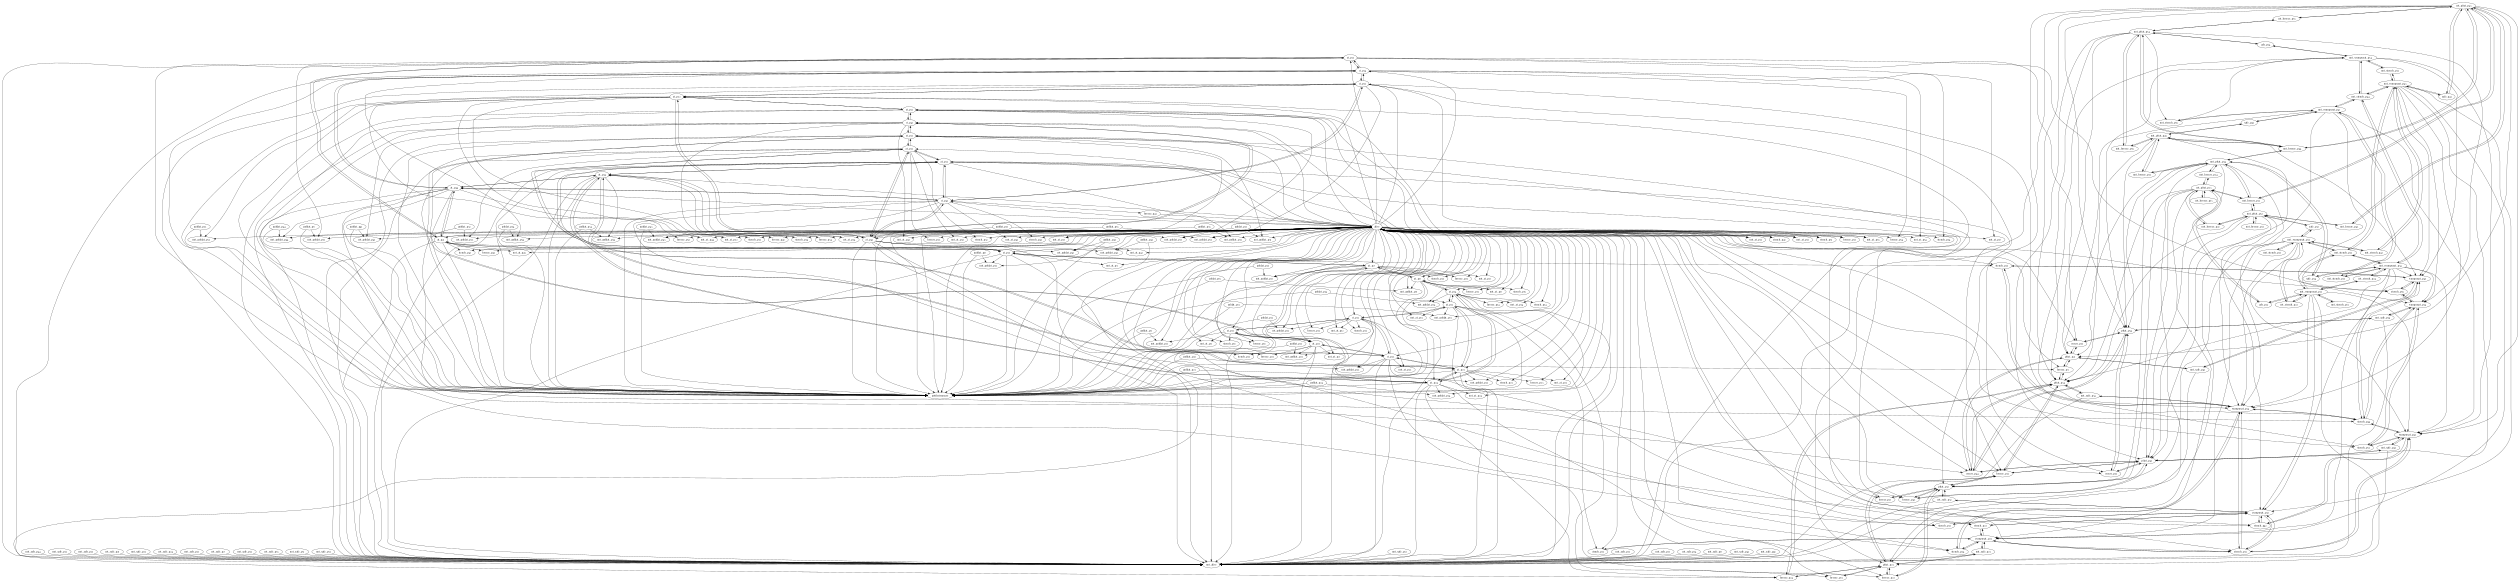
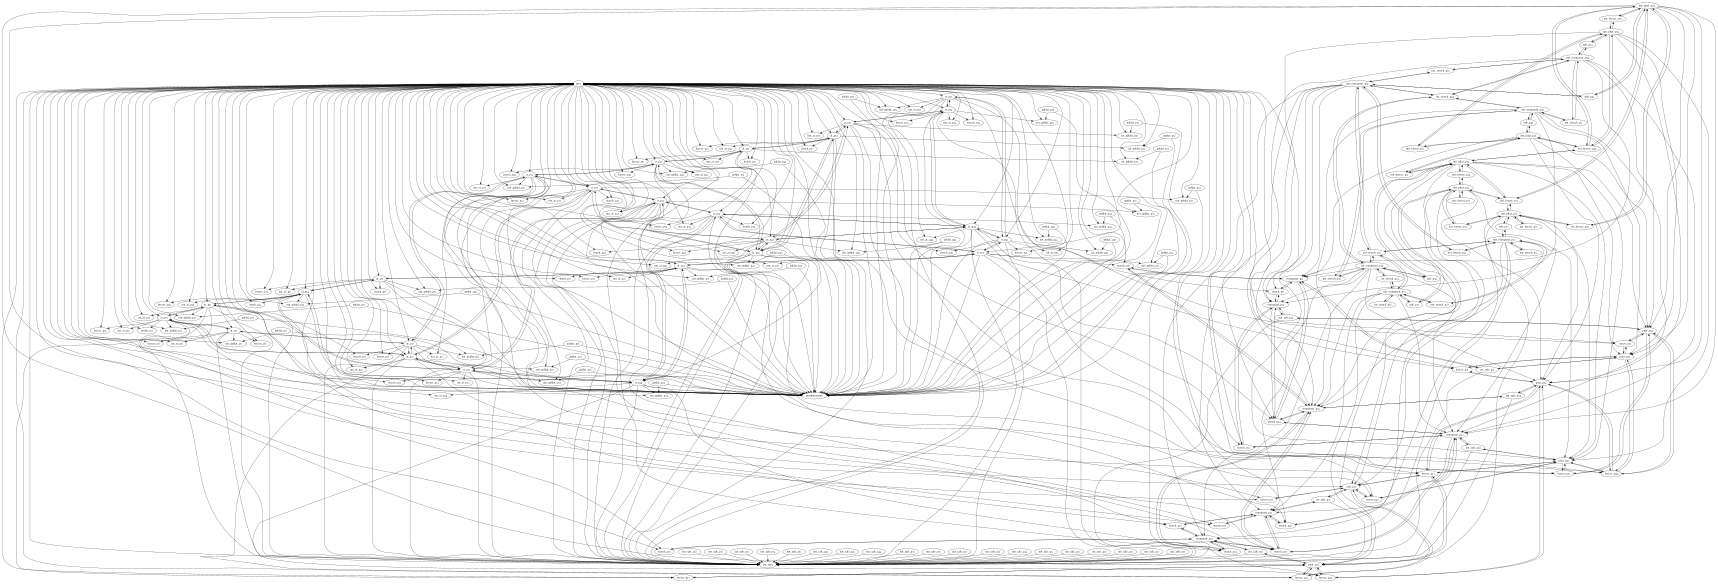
edge "not_pitat_p54" -> "not_stench_p55": now "not_wumpusat_p54" -> "not_stench_p55"
edge "breeze_p43" -> "alive": reversed
